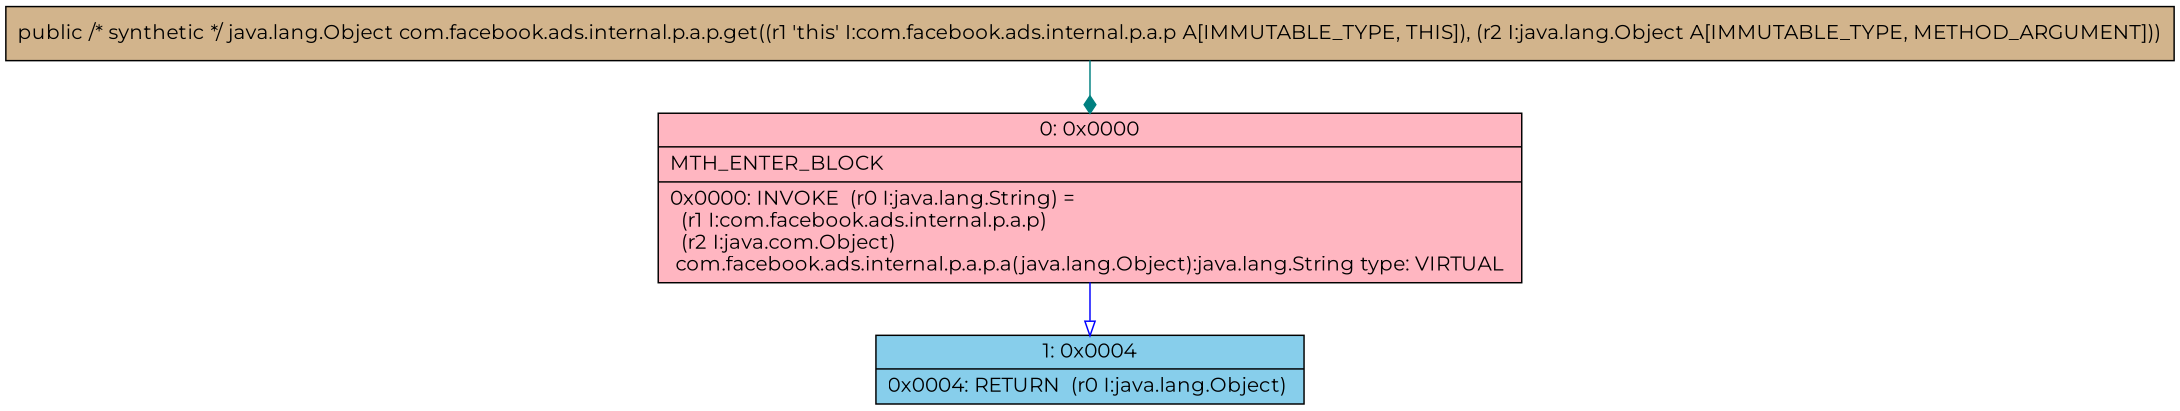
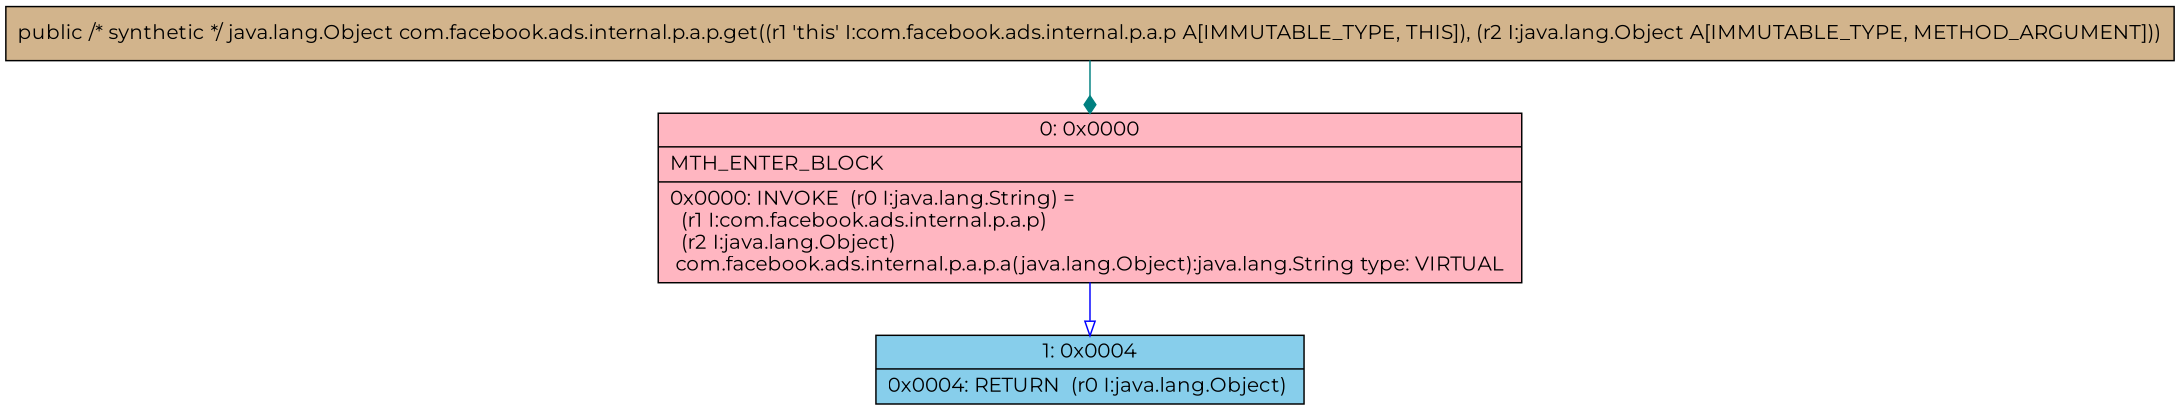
node "0: 0x0000": text "(r2 I:java.com.Object)" -> "(r2 I:java.lang.Object)"
